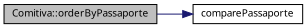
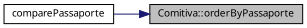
edge "Comitiva::orderByPassaporte" -> "comparePassaporte": reversed
